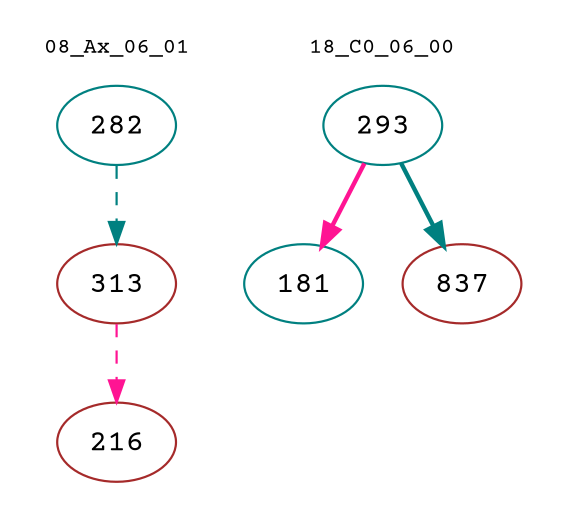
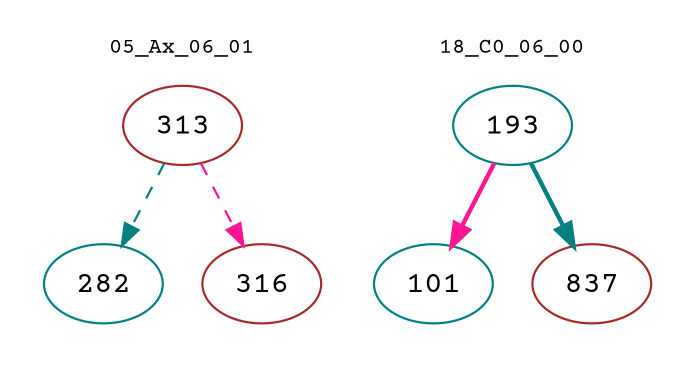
cluster "08_Ax_06_01": label "08_Ax_06_01" -> "05_Ax_06_01"
node "293": label "293" -> "193"
edge "282" -> "313": reversed
node "181": label "181" -> "101"
node "216": label "216" -> "316"
